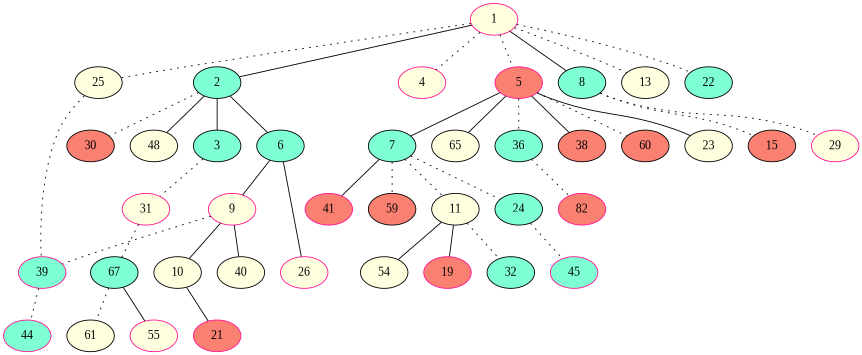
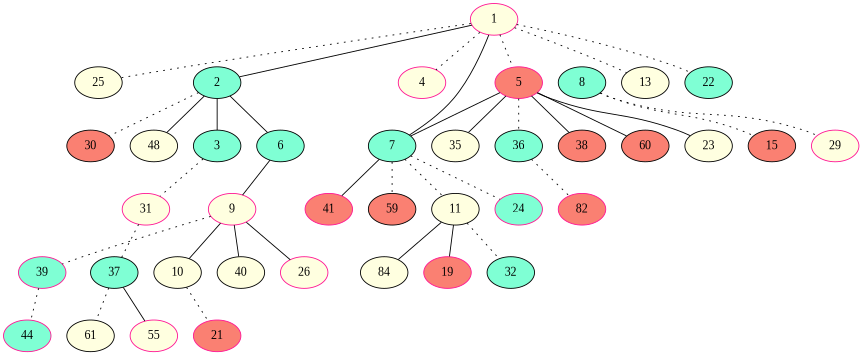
edge "1" -- "8": now "1" -- "7"
edge "5" -- "60": style dotted -> solid
node "65": label "65" -> "35"
edge "25" -- "39": removed
edge "6" -- "26": now "9" -- "26"
node "24": color black -> deeppink
node "67": label "67" -> "37"
node "54": label "54" -> "84"
node "45": removed
edge "10" -- "21": style solid -> dotted
